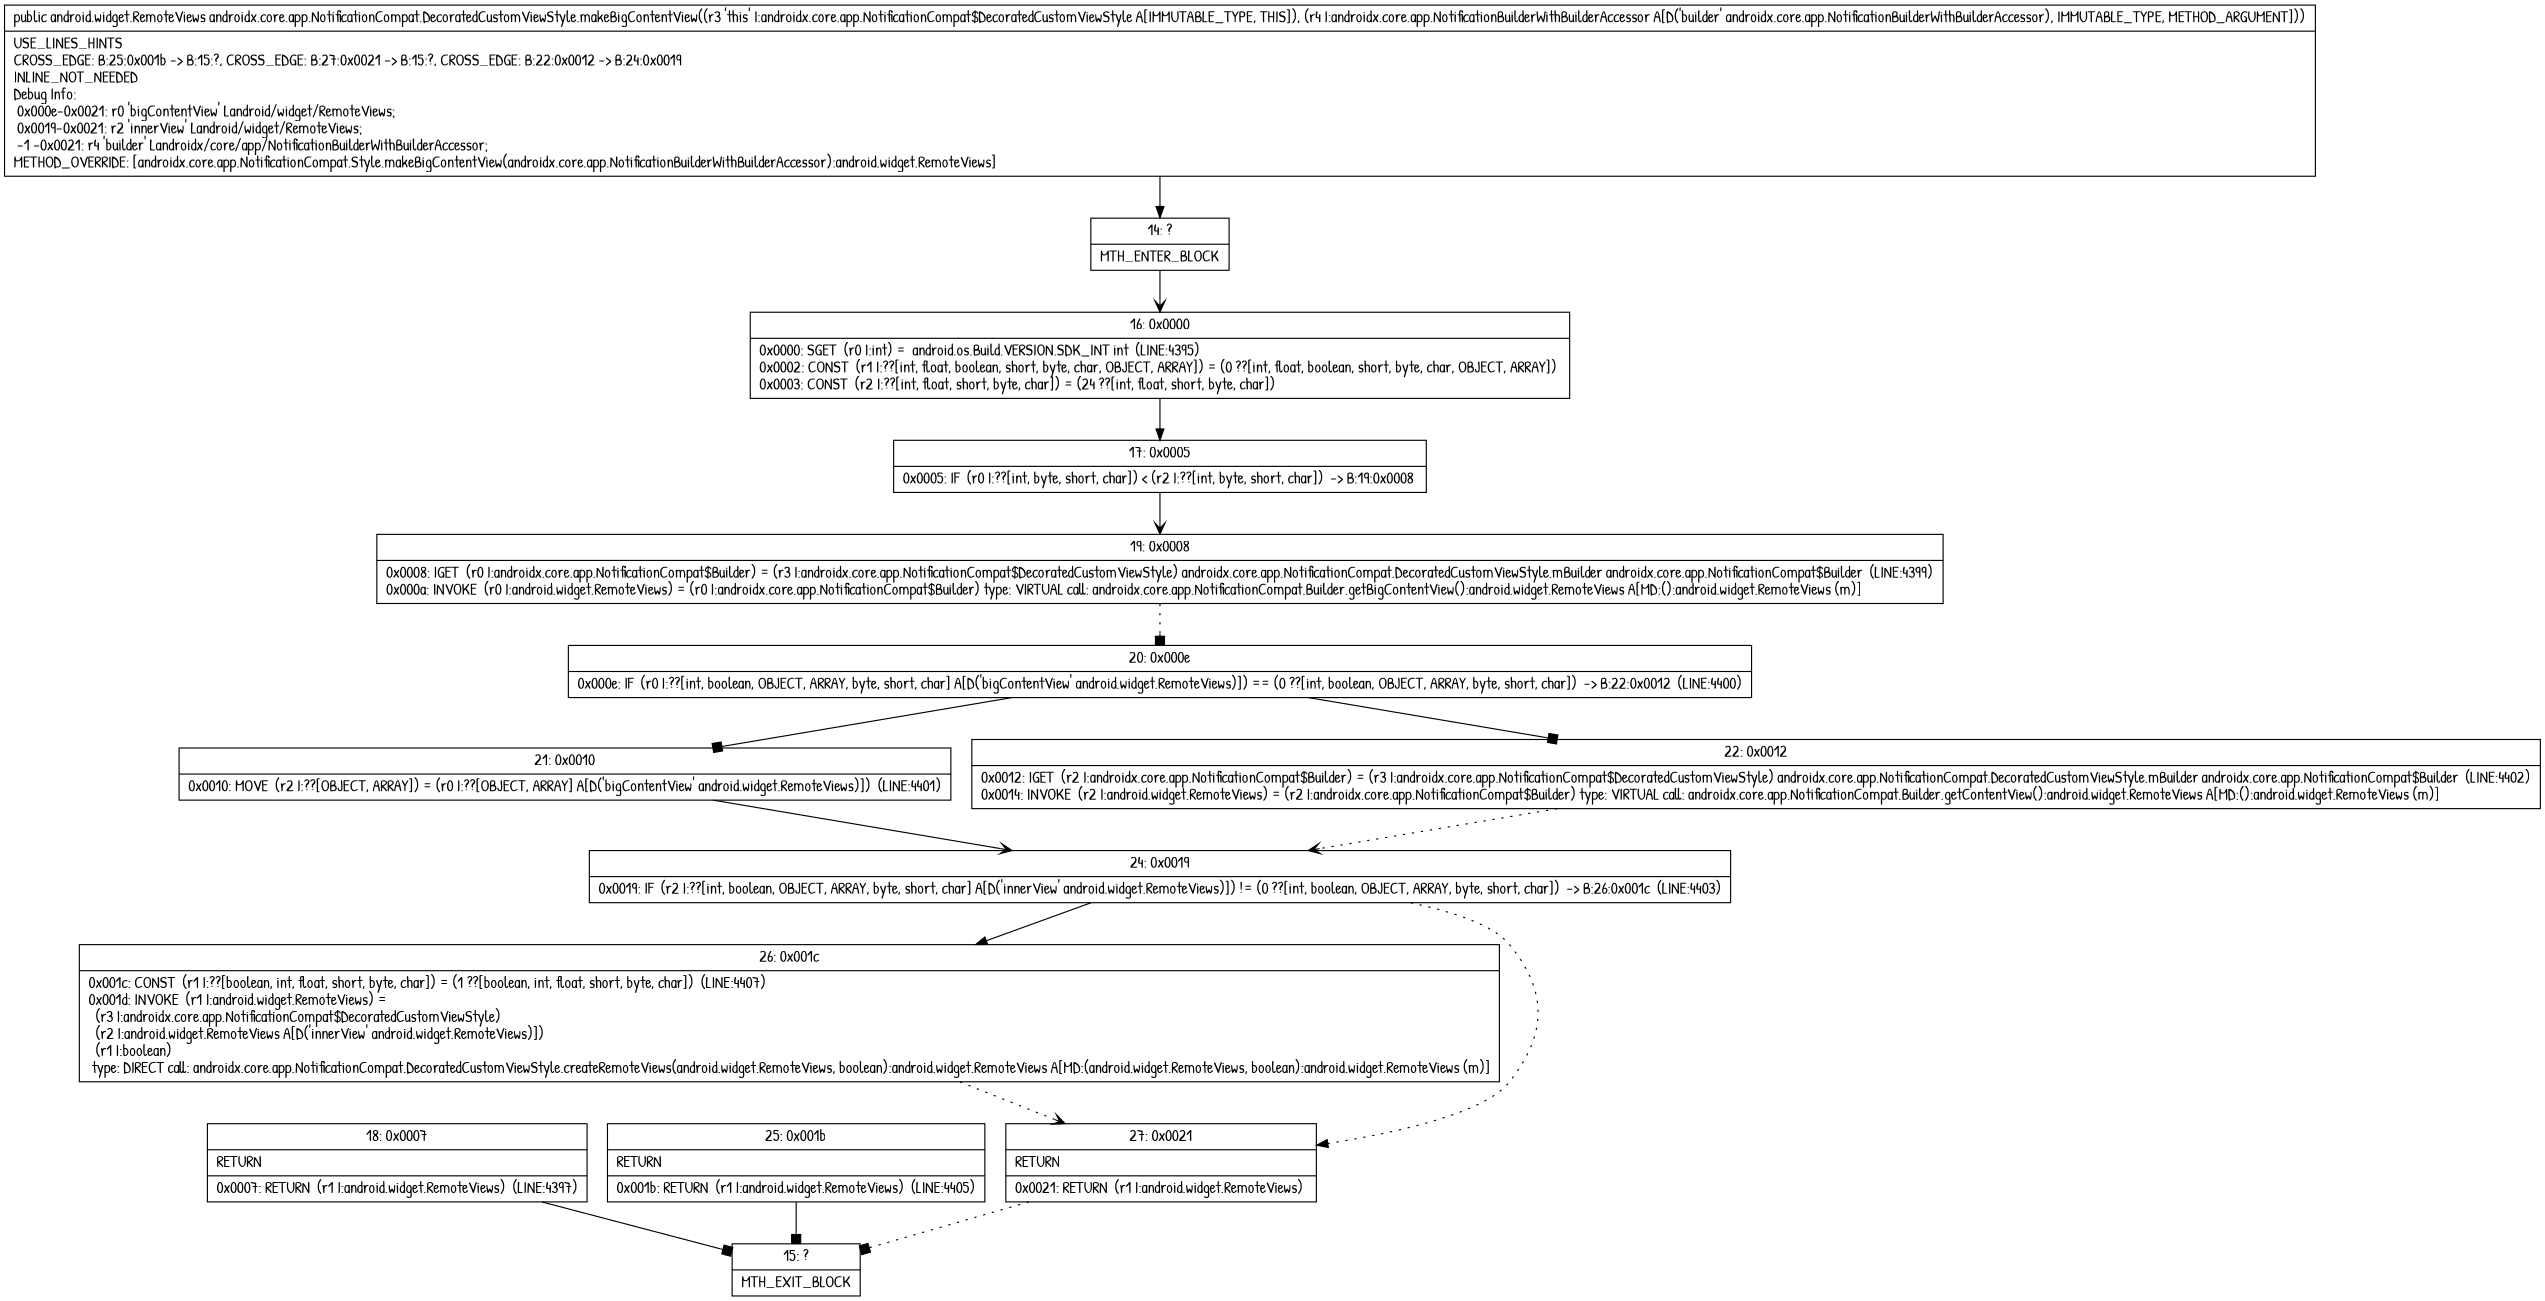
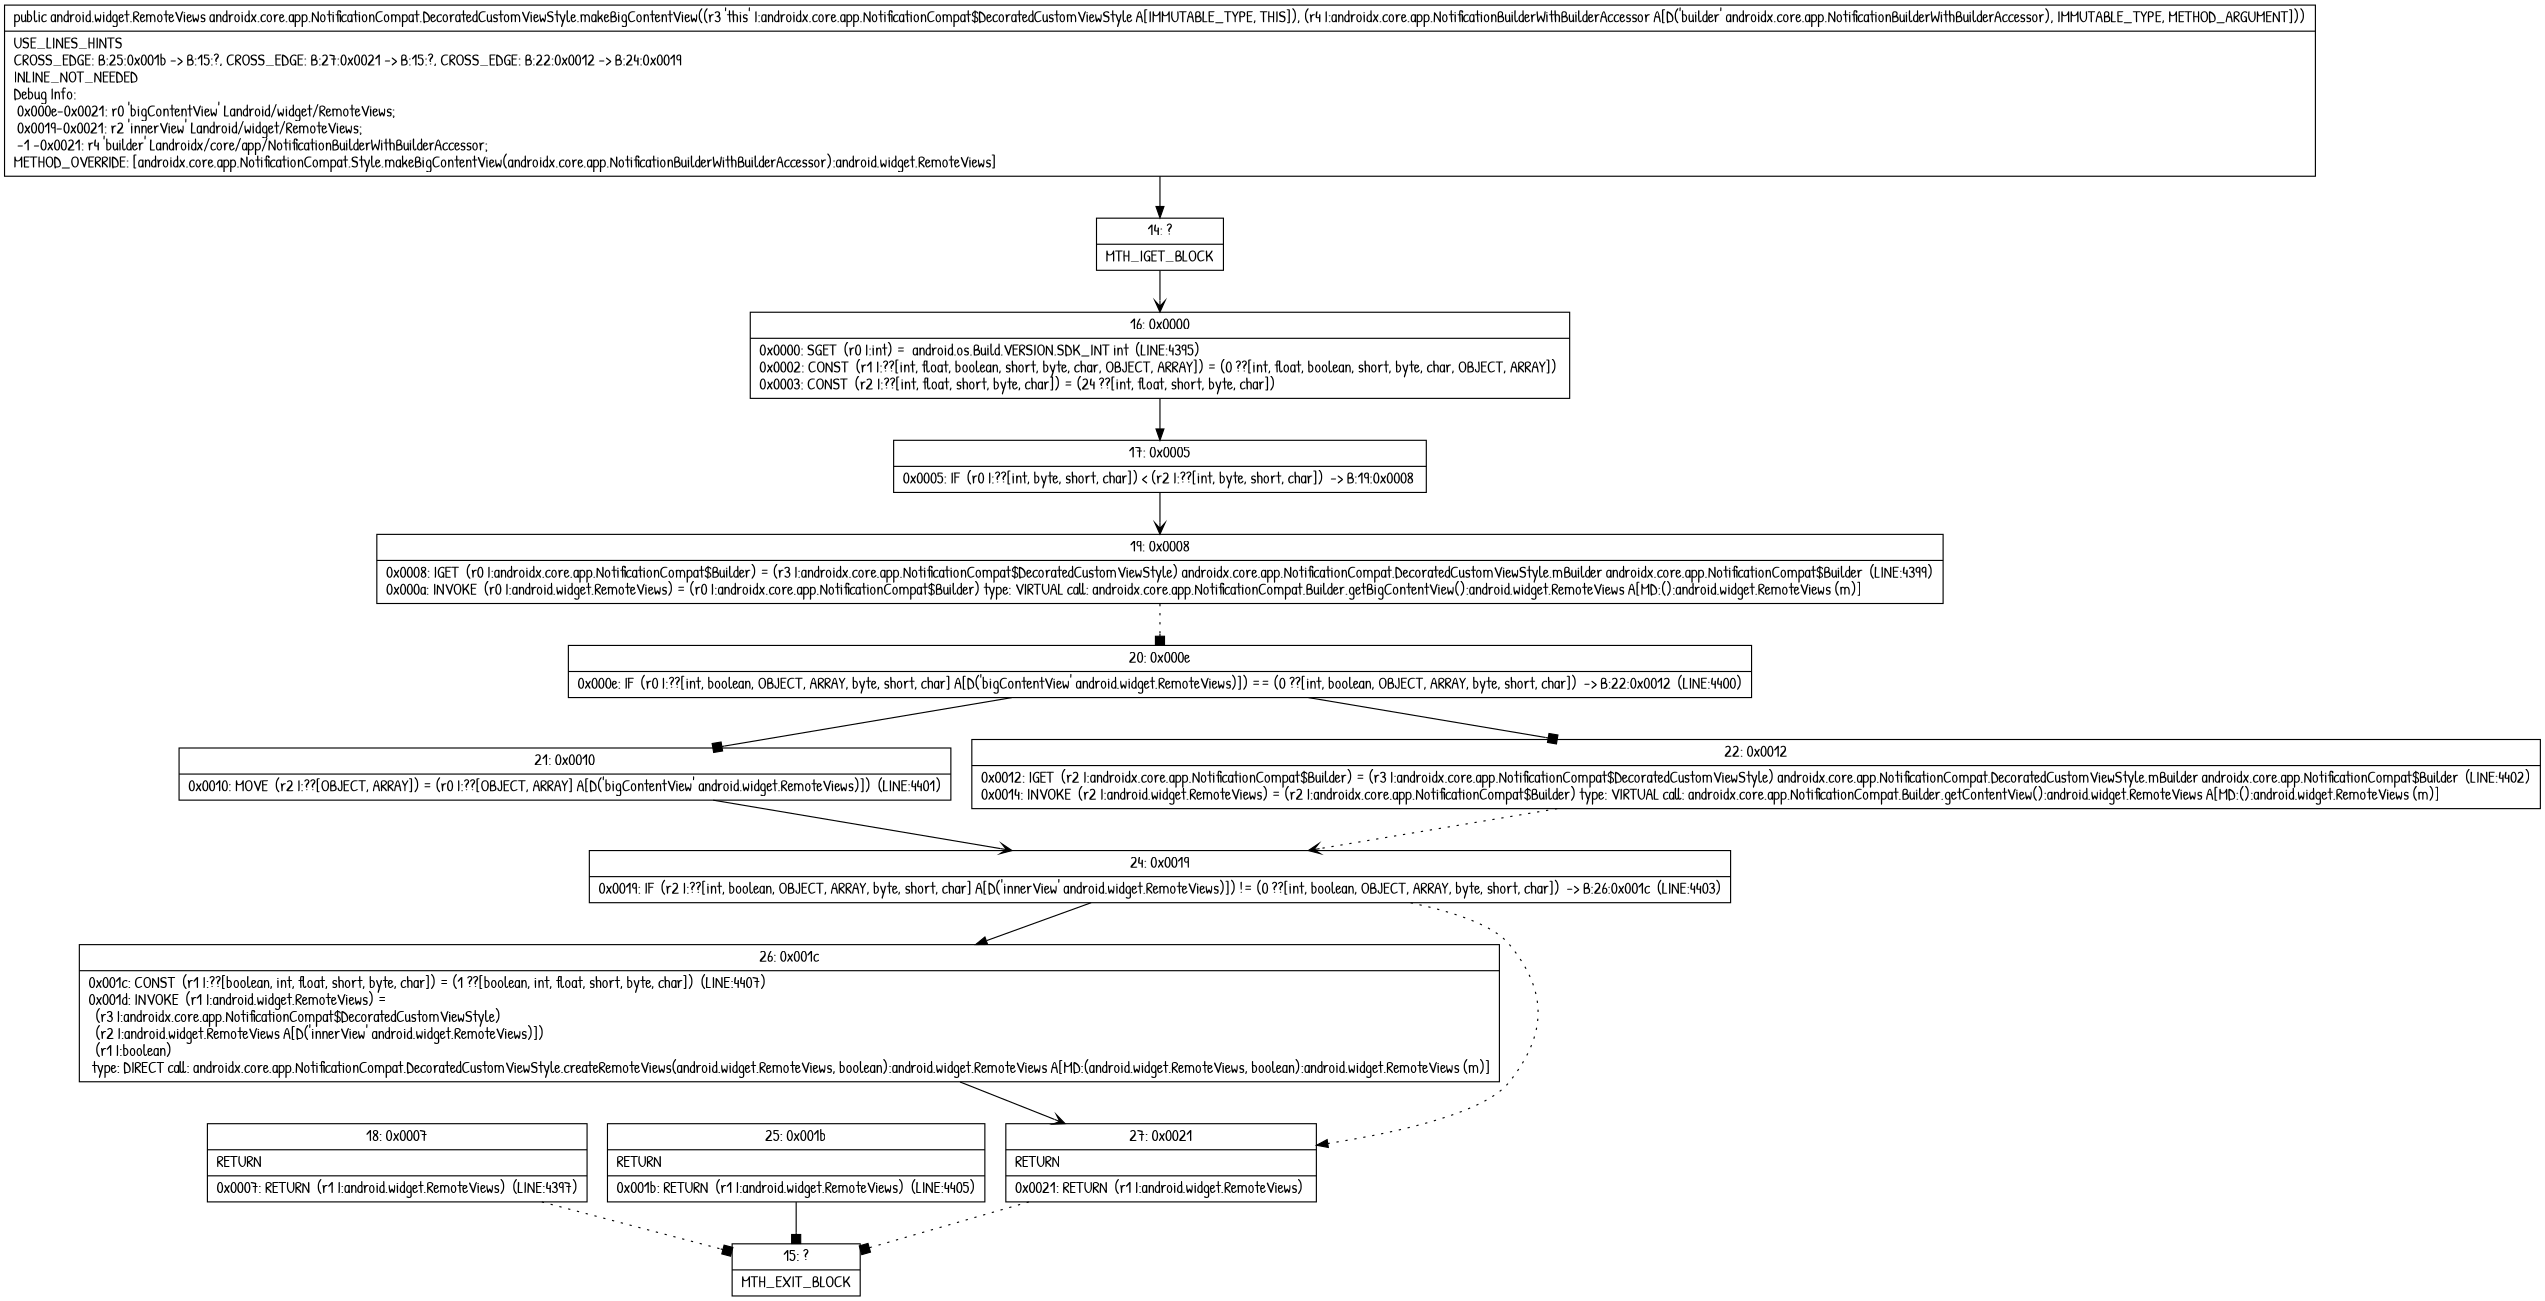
node "14: ?": text "MTH_ENTER_BLOCK" -> "MTH_IGET_BLOCK"
edge "26: 0x001c" -> "27: 0x0021": style dotted -> solid
edge "18: 0x0007" -> "15: ?": style solid -> dotted
